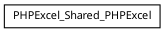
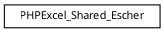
node "PHPExcel_Shared_PHPExcel": label "PHPExcel_Shared_PHPExcel" -> "PHPExcel_Shared_Escher"
